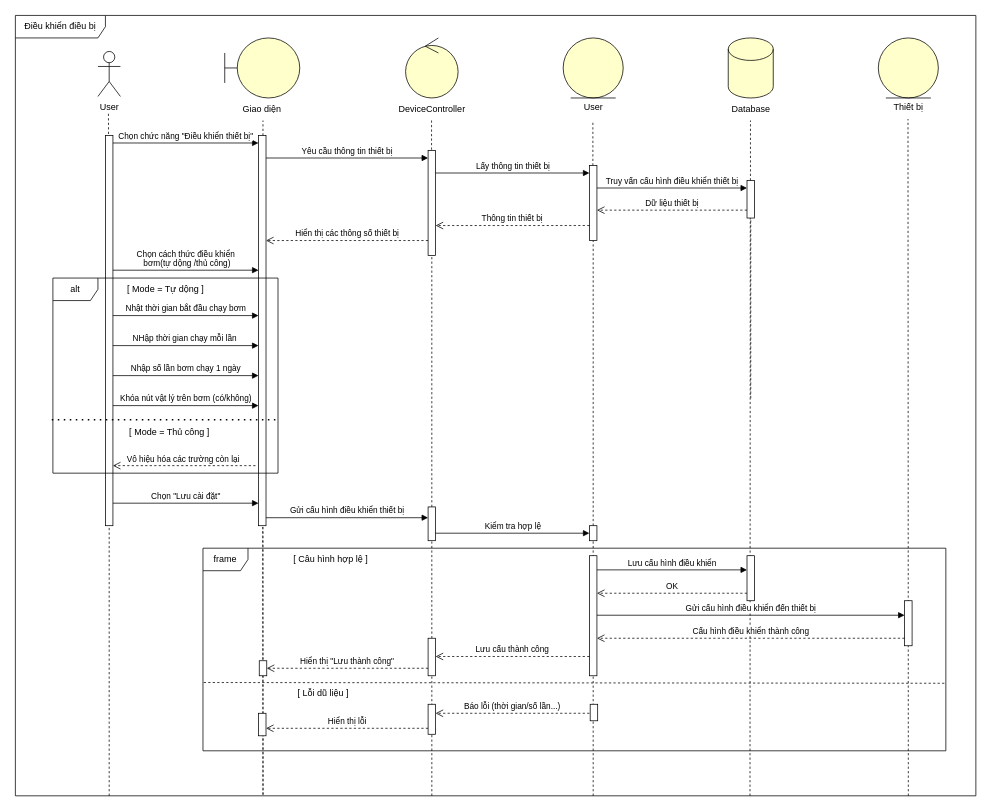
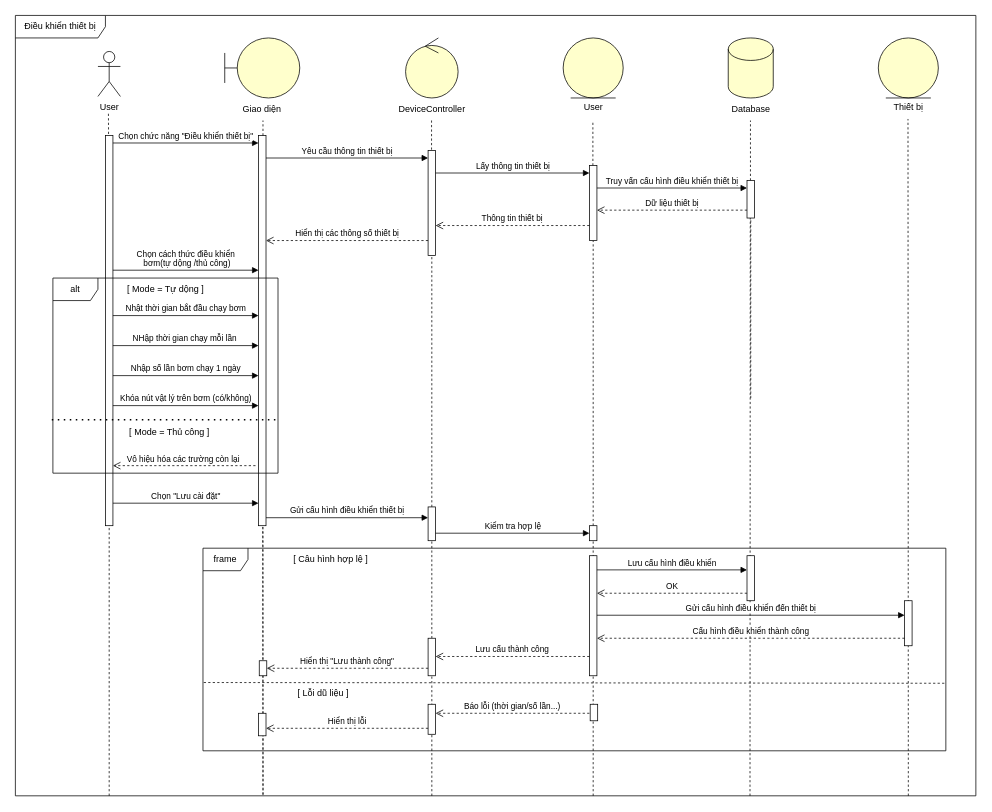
node "Điều khiển điều bị": label "Điều khiển điều bị" -> "Điều khiển thiết bị"
